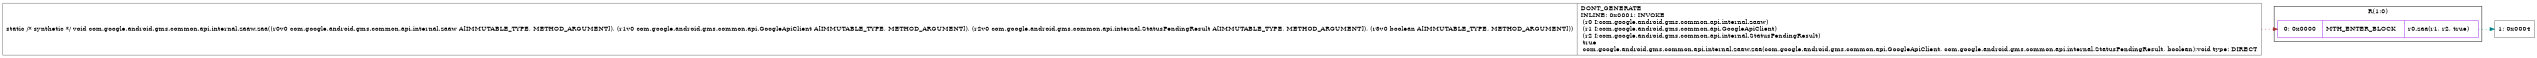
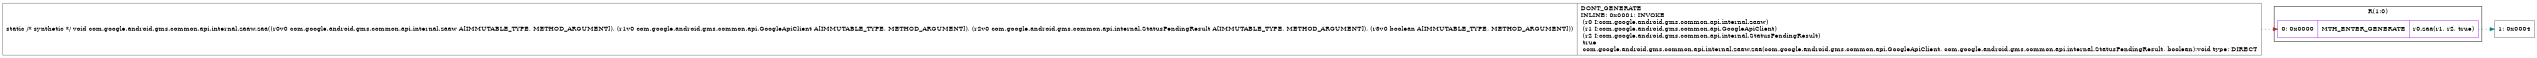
node "0: 0x0000": text "MTH_ENTER_BLOCK" -> "MTH_ENTER_GENERATE"
